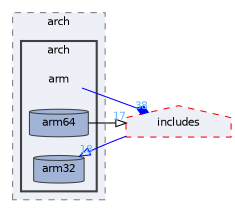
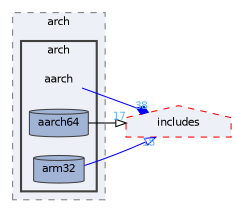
node "arm": label "arm" -> "aarch"
node "arm64": label "arm64" -> "aarch64"
edge "includes" -> "arm32": reversed
